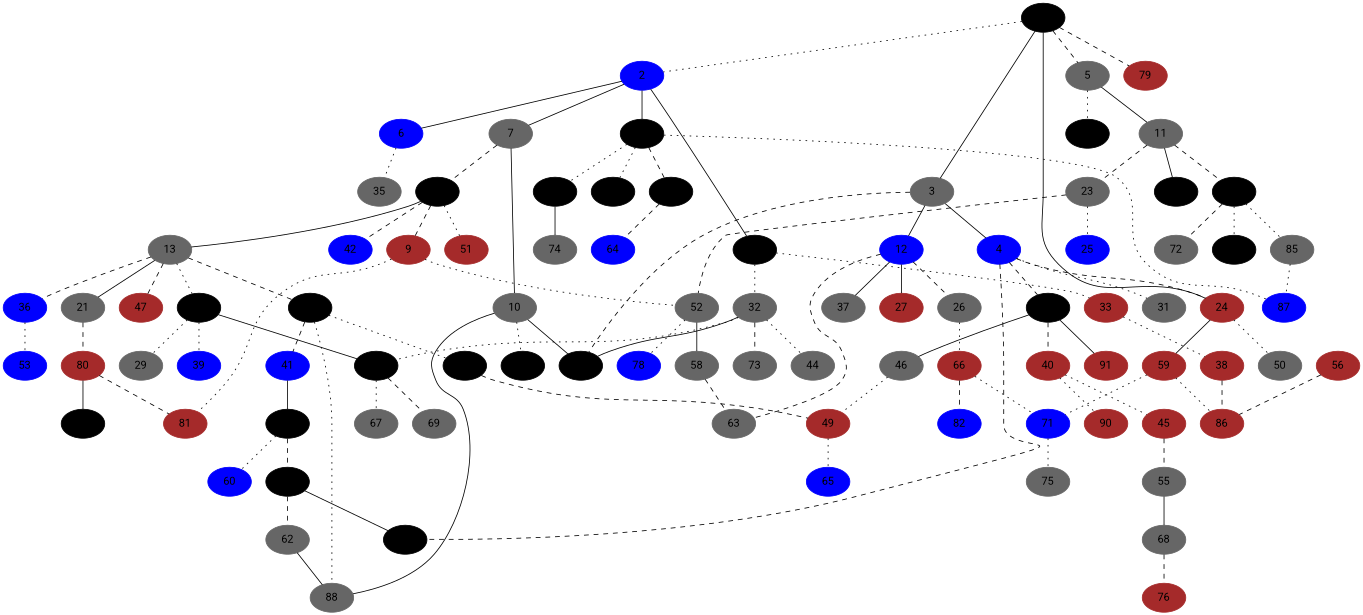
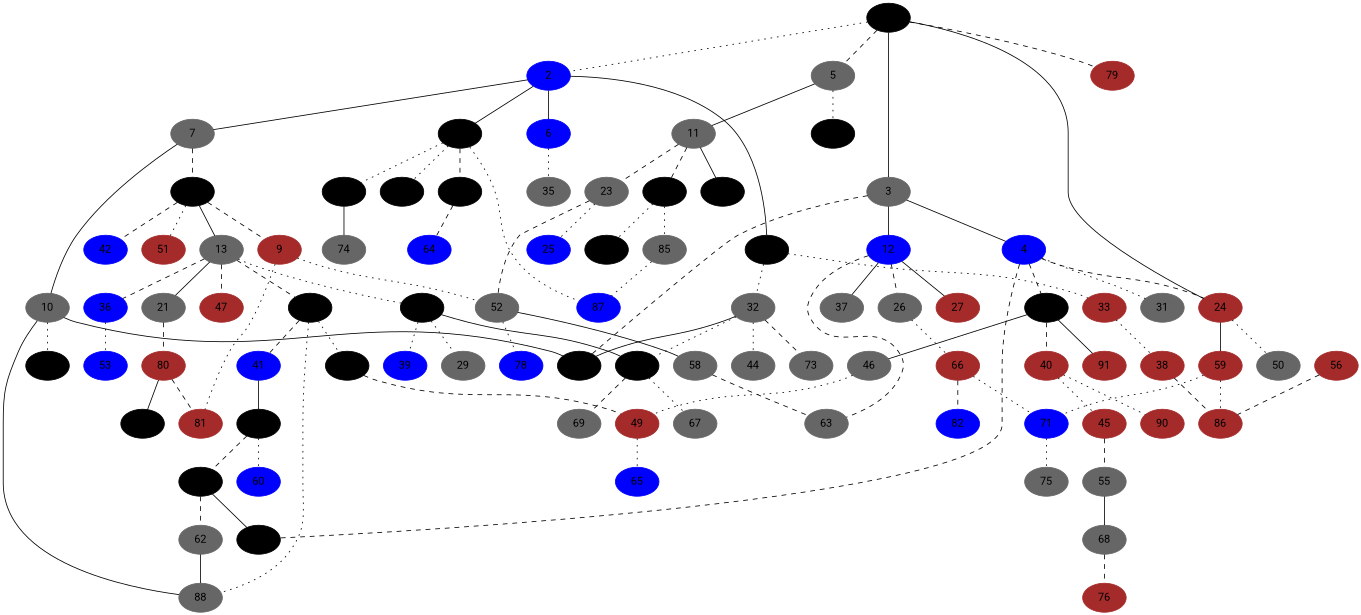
node "72": removed
